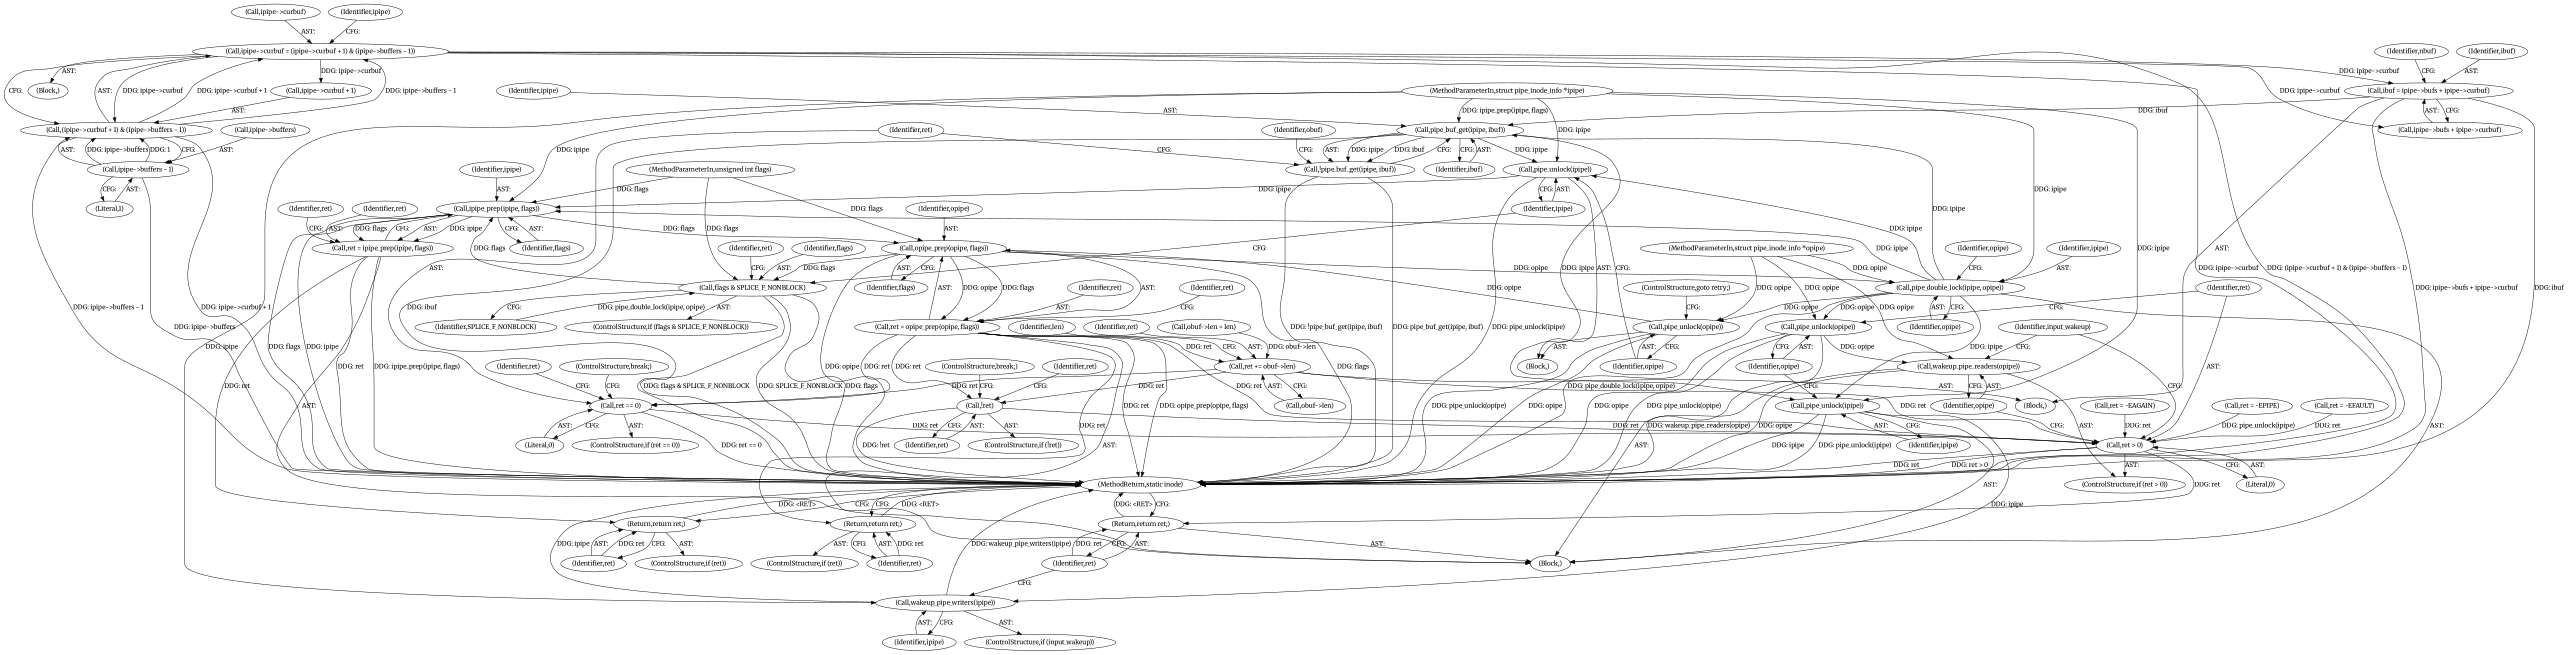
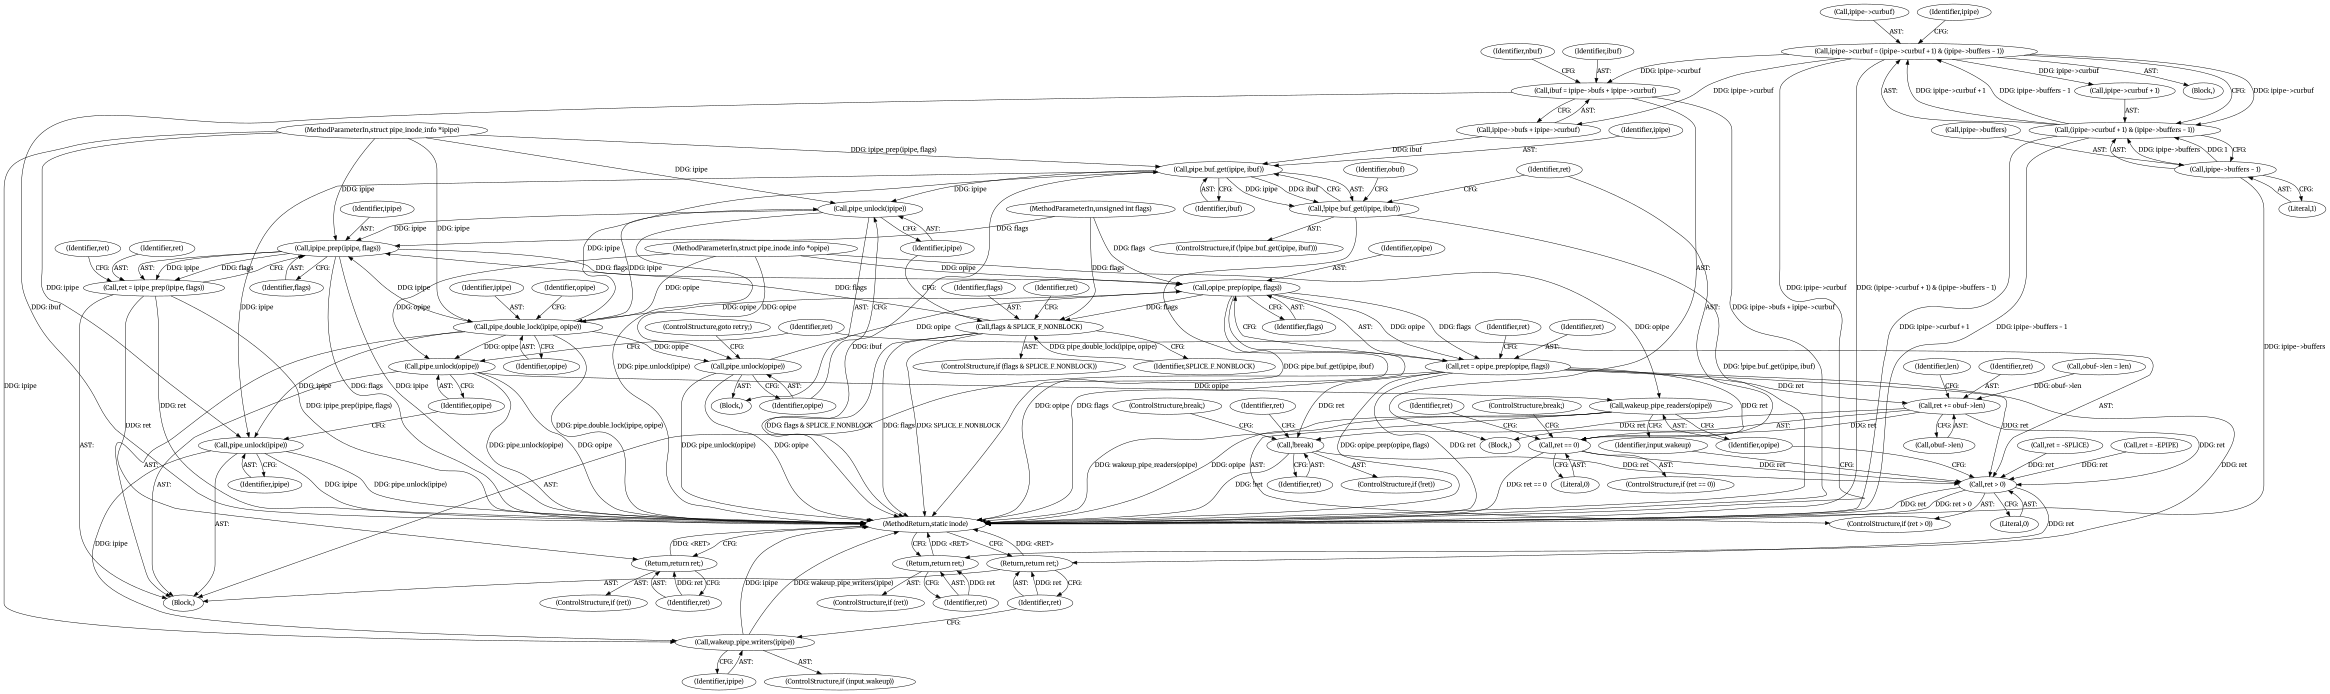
edge "(Call,ibuf = ipipe->bufs + ipipe->curbuf)" -> "(Call,pipe_buf_get(ipipe, ibuf))": now "(Call,ipipe->bufs + ipipe->curbuf)" -> "(Call,pipe_buf_get(ipipe, ibuf))"
node "(ControlStructure,if (!pipe_buf_get(ipipe, ibuf)))": added
edge "(MethodParameterIn,struct pipe_inode_info *opipe)" -> "(Call,opipe_prep(opipe, flags))": added, label "DDG: opipe"
edge "(Call,ret = opipe_prep(opipe, flags))" -> "(Call,opipe_prep(opipe, flags))": label "AST: " -> "CFG: "
edge "(Identifier,input_wakeup)" -> "(Call,wakeup_pipe_readers(opipe))": reversed
node "(Call,!ret)": label "(Call,!ret)" -> "(Call,!break)"
node "(Call,ret = -EAGAIN)": label "(Call,ret = -EAGAIN)" -> "(Call,ret = -SPLICE)"
node "(Call,ret = -EFAULT)": removed
edge "(Call,ret = -EPIPE)" -> "(Call,ret > 0)": label "DDG: pipe_unlock(ipipe)" -> "DDG: ret"
